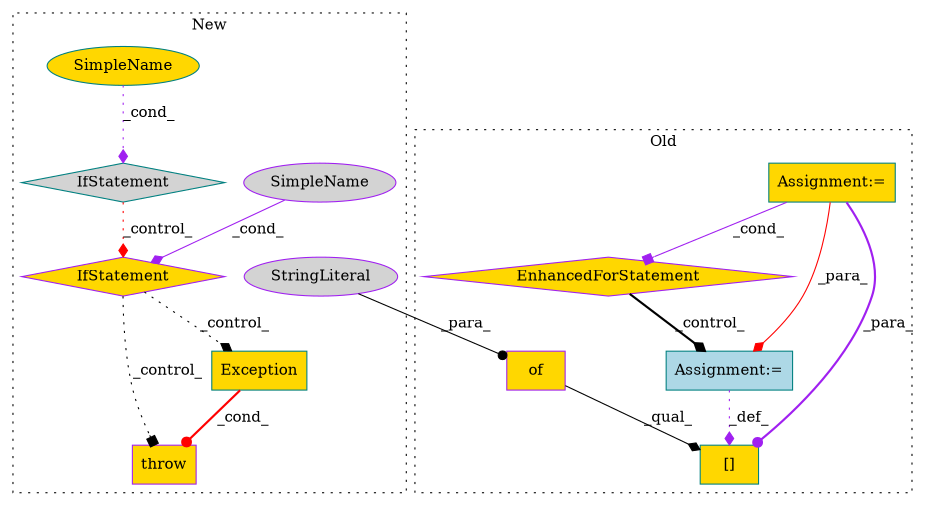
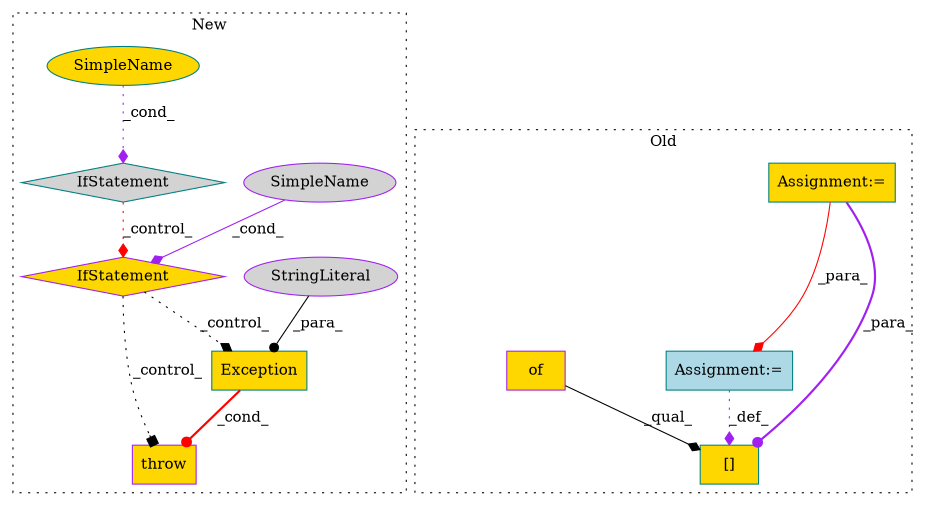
node "EnhancedForStatement": removed
edge "StringLiteral" -> "of": now "StringLiteral" -> "Exception"
